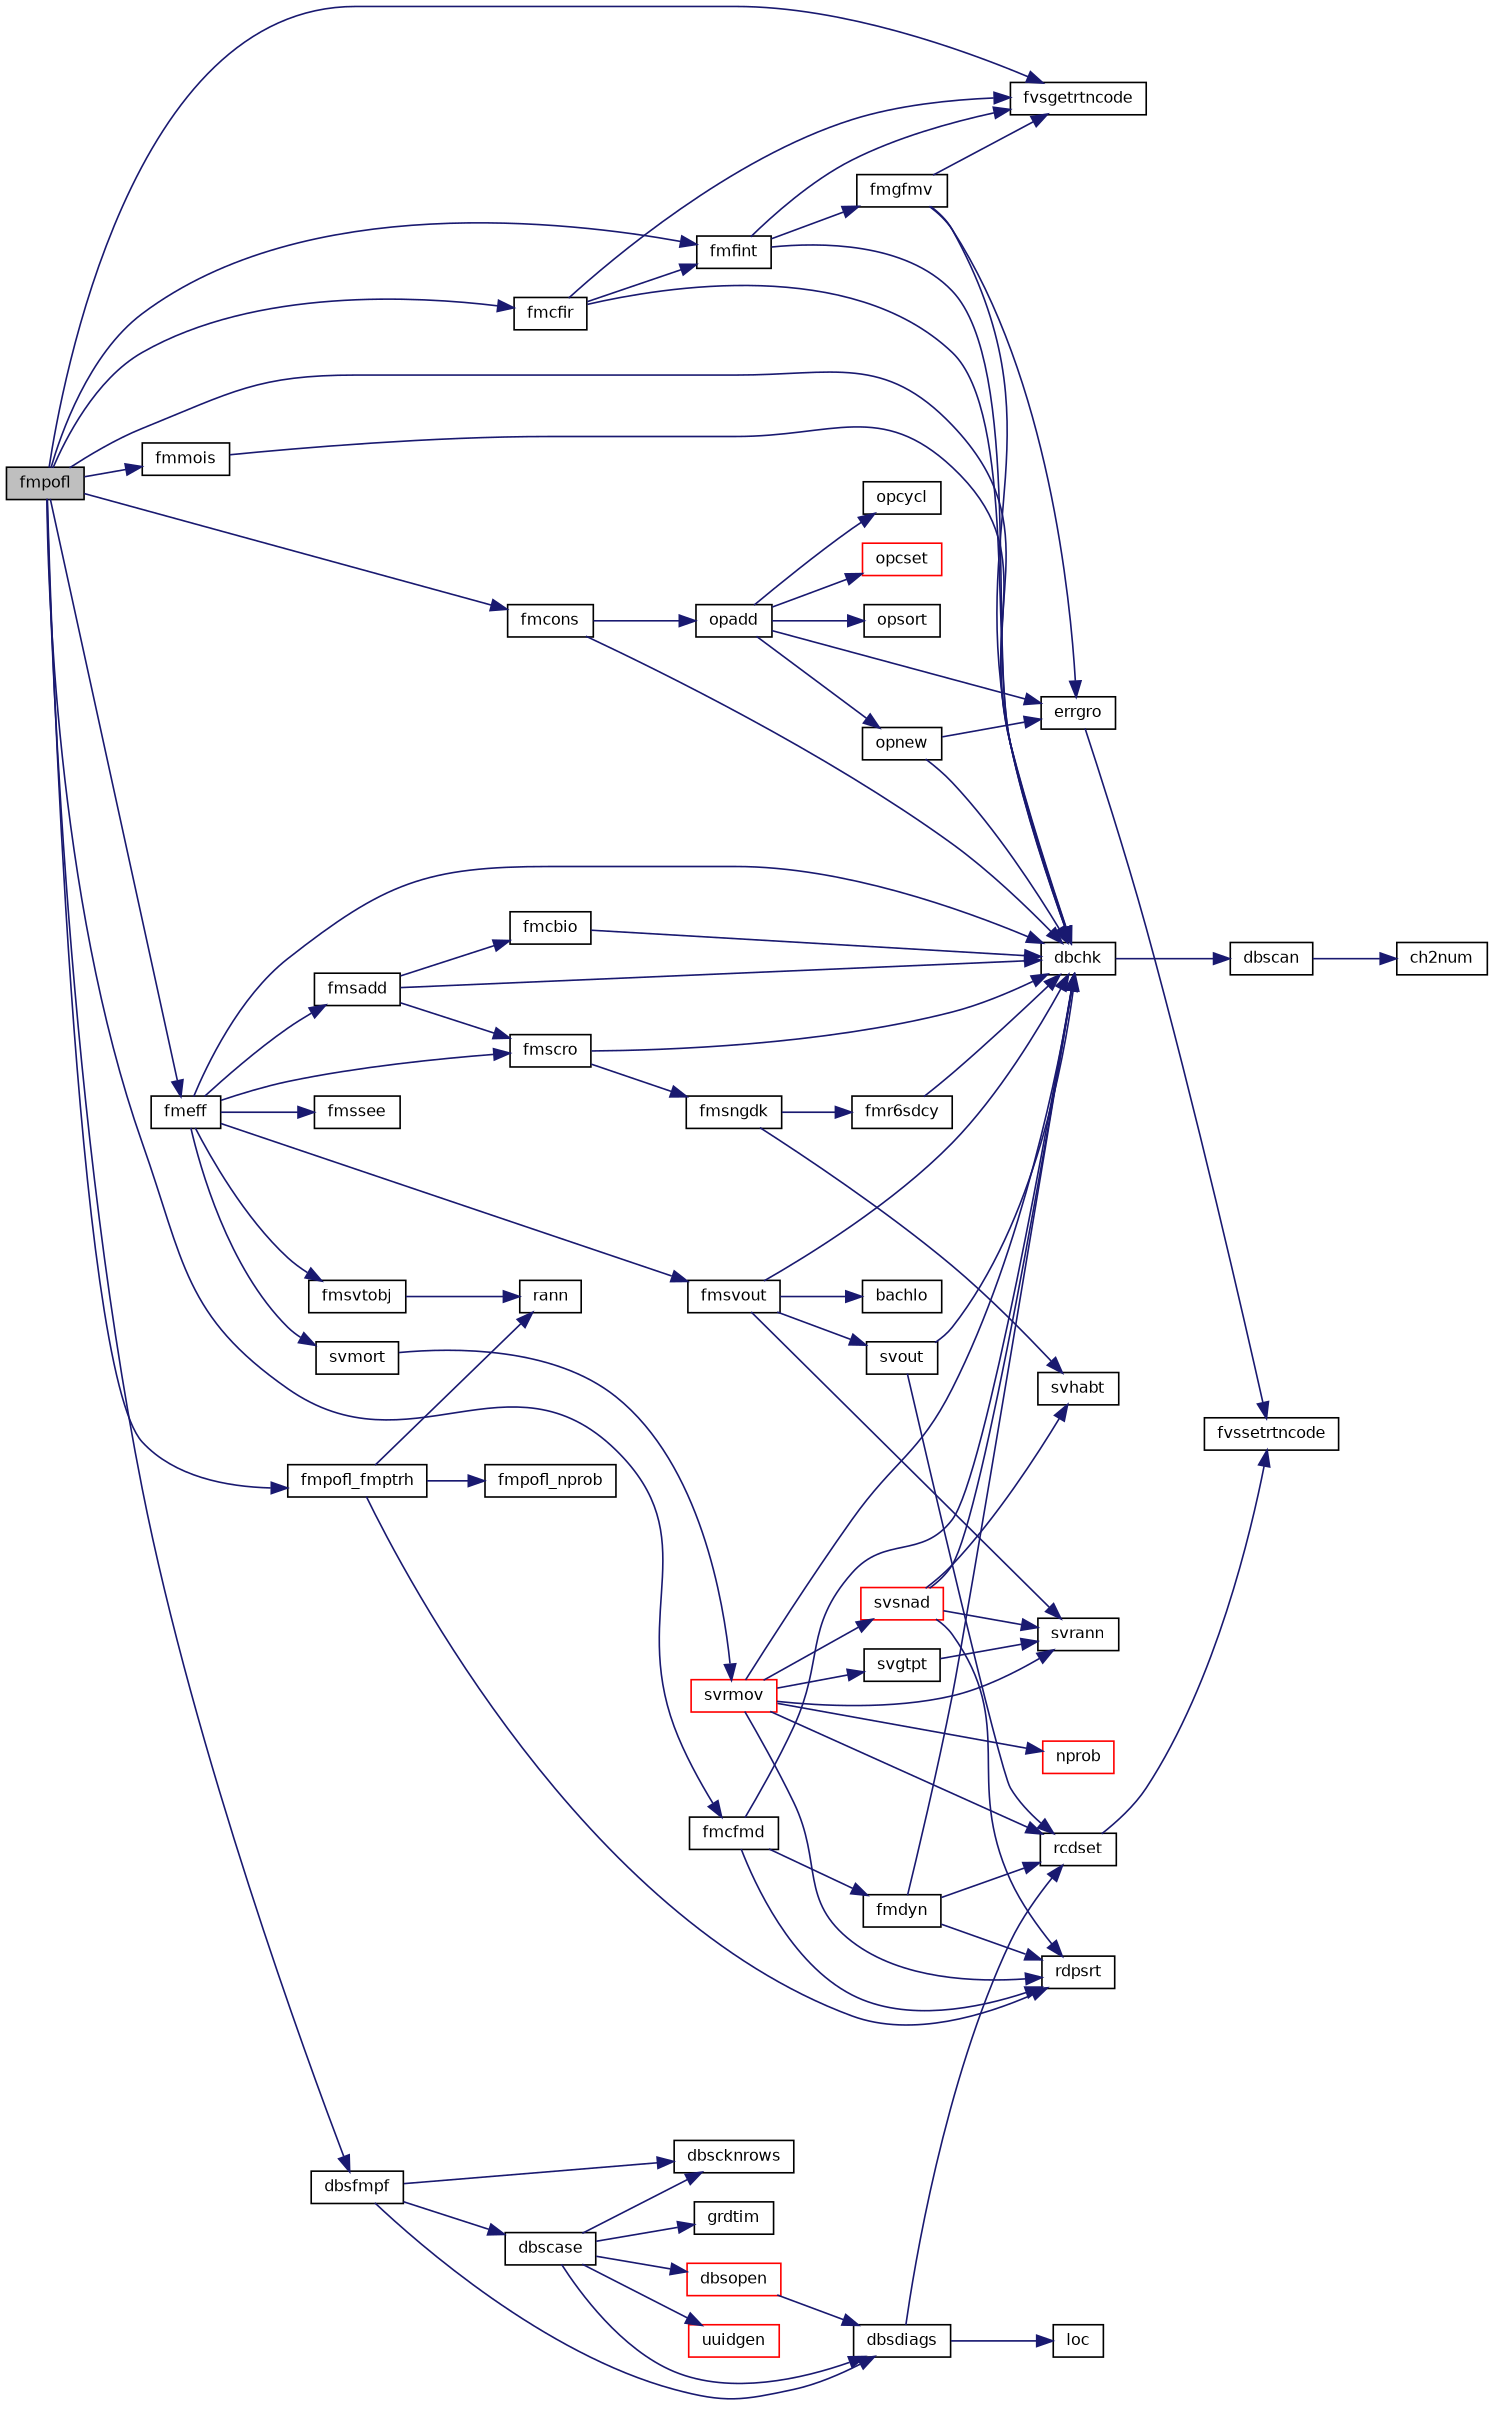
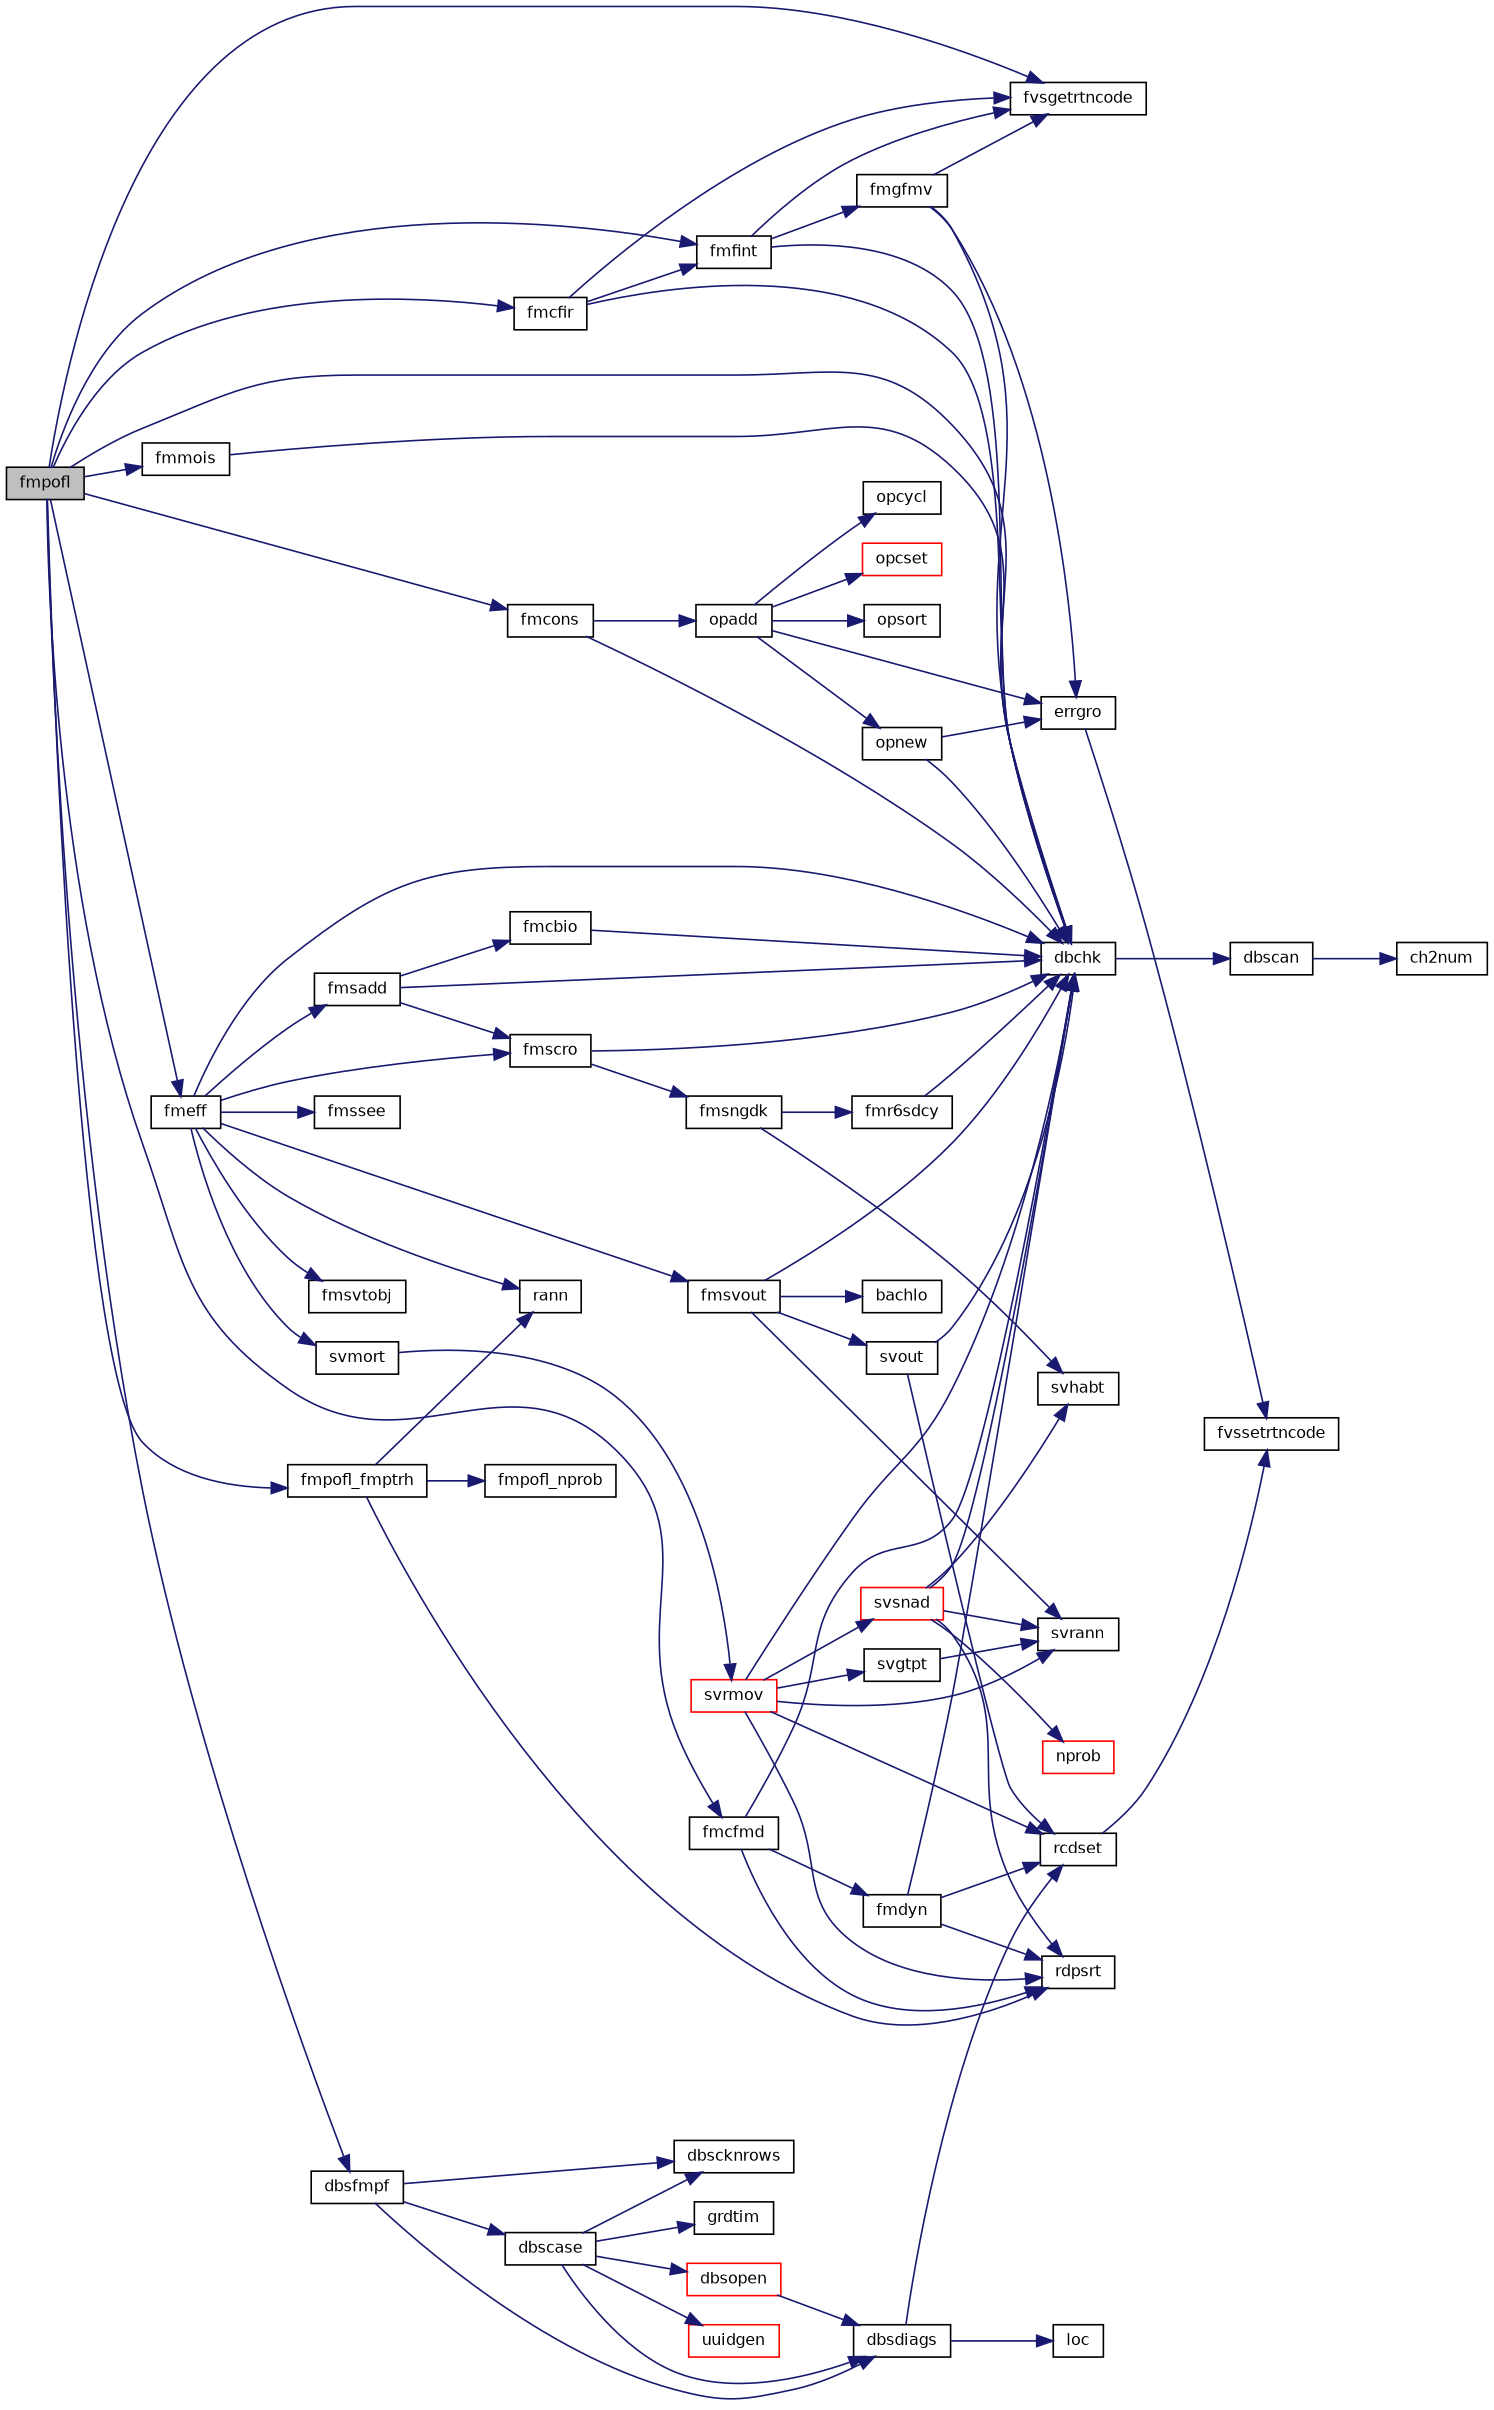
edge "fmsvtobj" -> "rann": now "fmeff" -> "rann"
edge "svrmov" -> "nprob": now "svsnad" -> "nprob"
